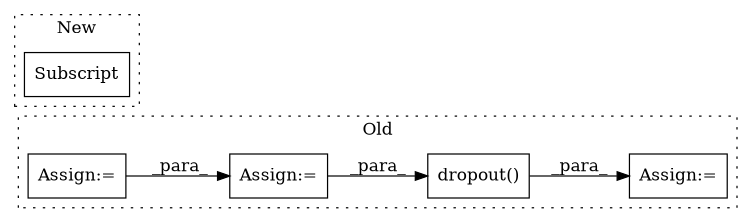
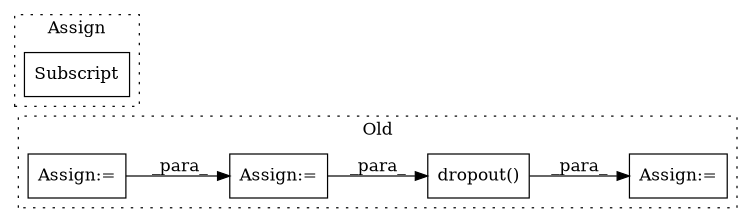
cluster "New": label "New" -> "Assign"
